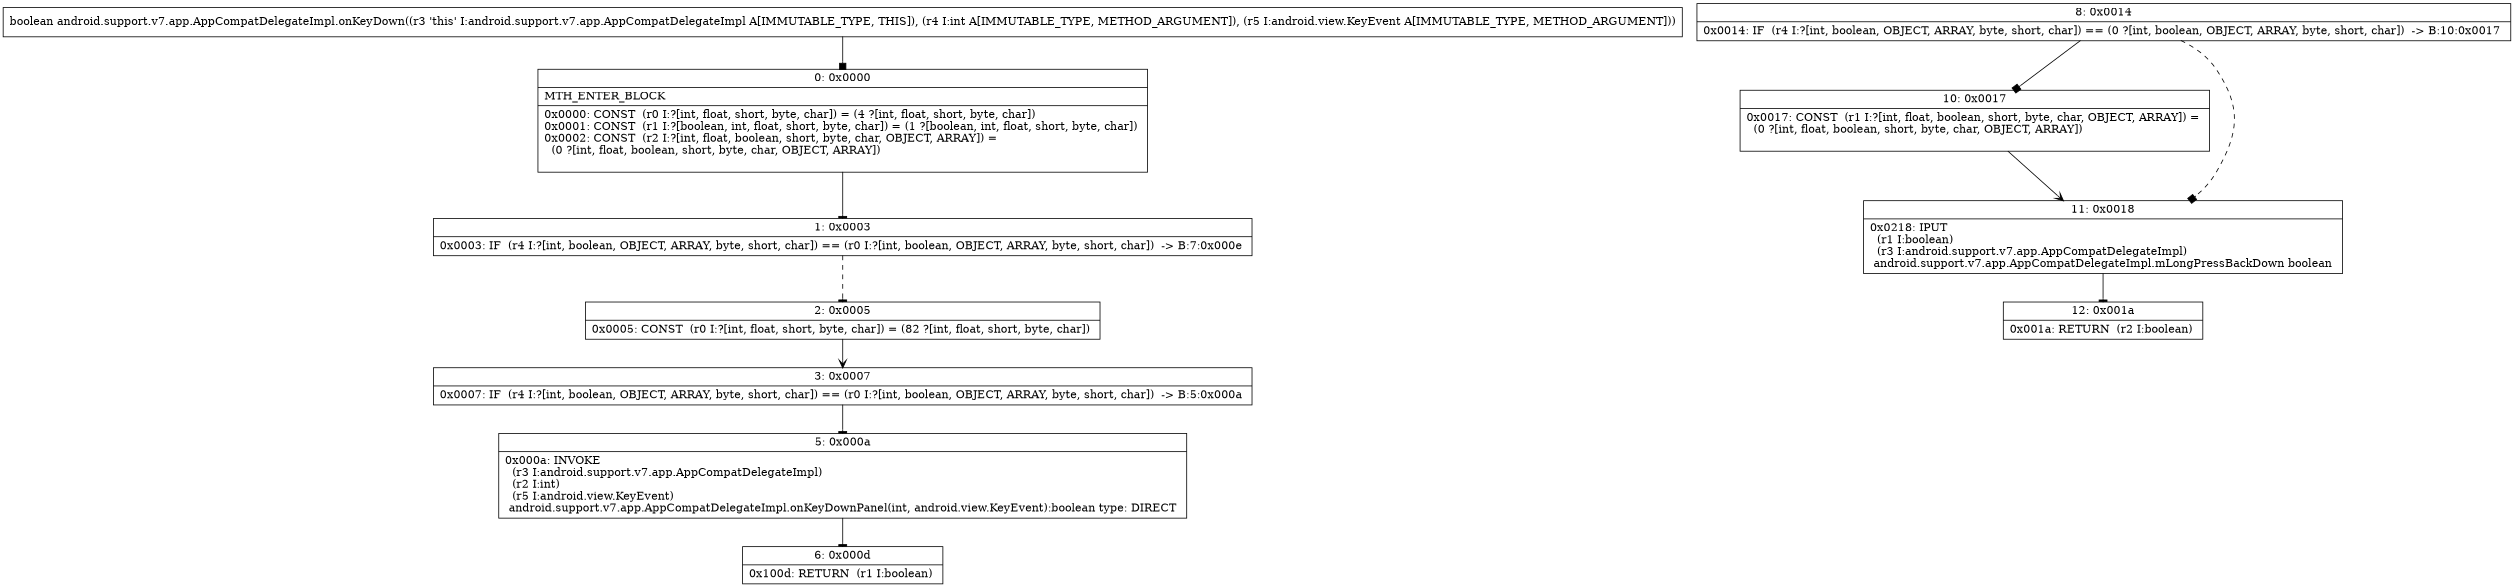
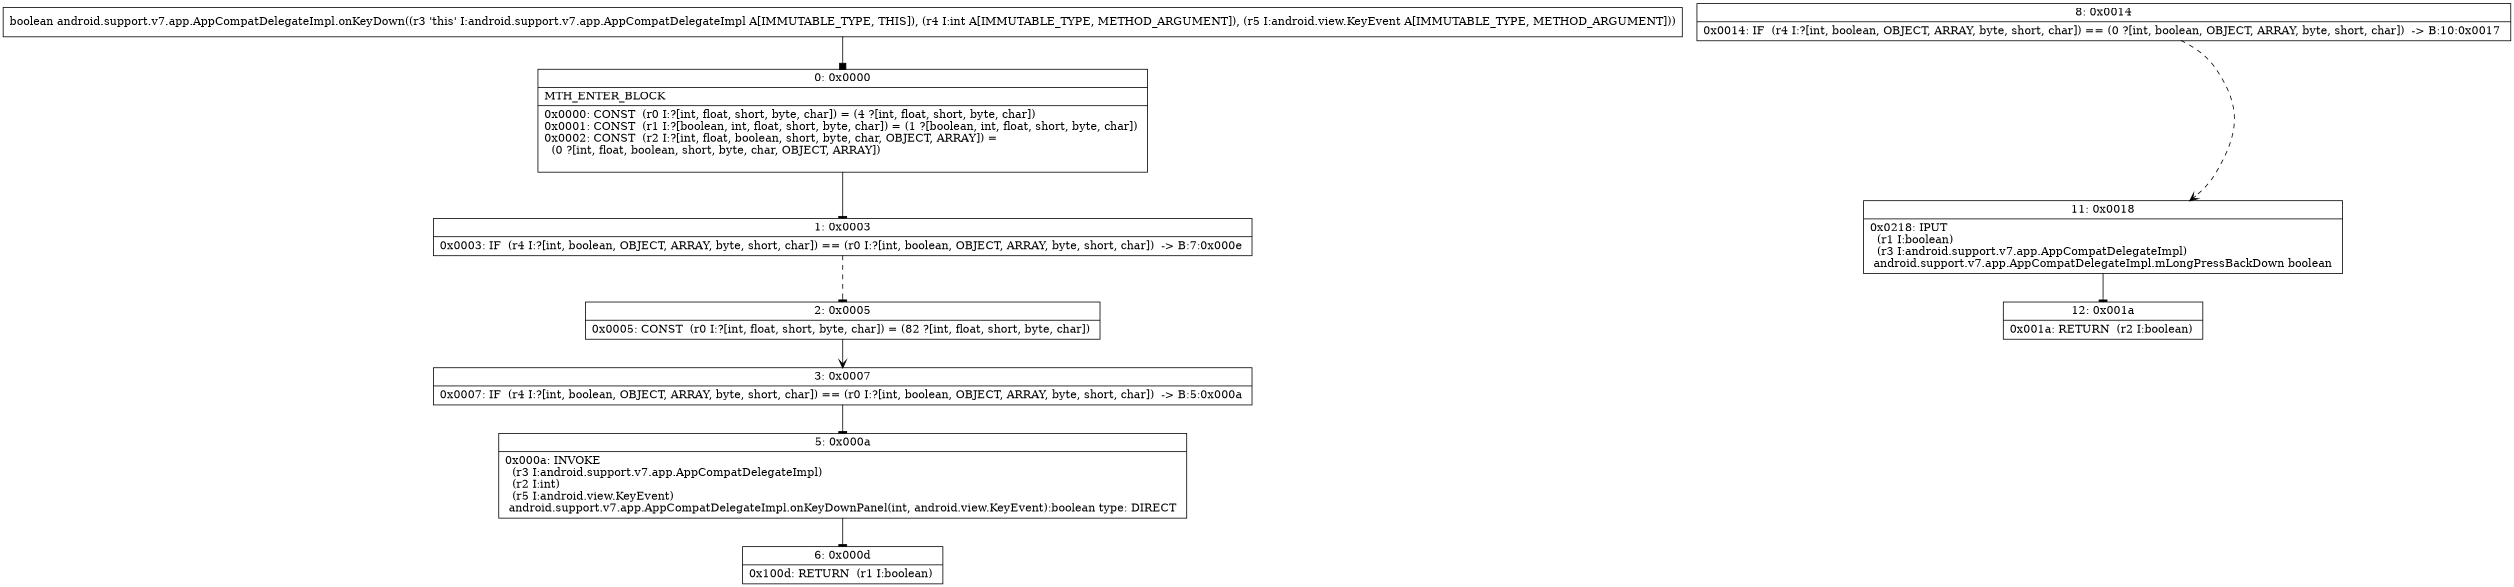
edge "8: 0x0014" -> "11: 0x0018": arrowhead box -> vee
node "10: 0x0017": removed
